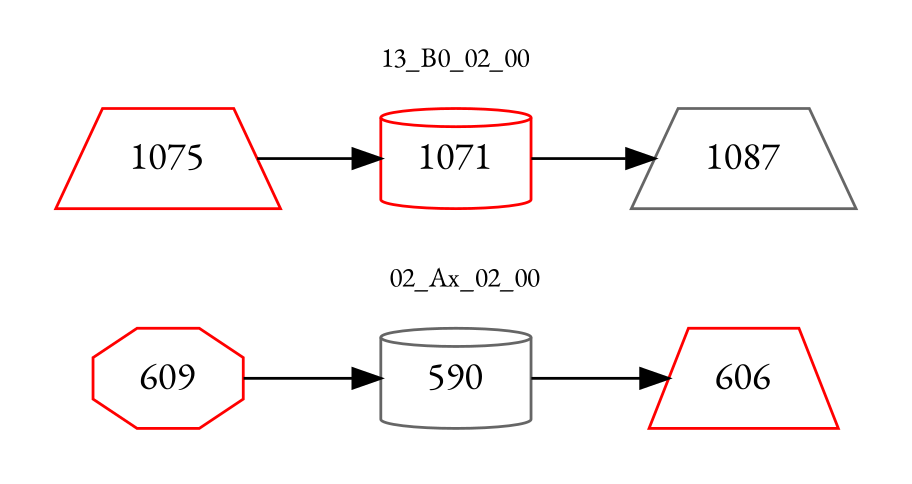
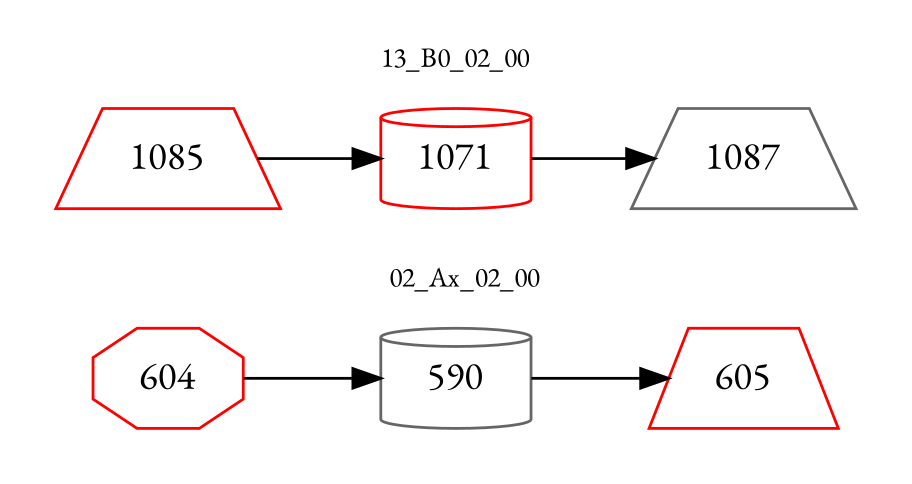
node "1075": label "1075" -> "1085"
node "609": label "609" -> "604"
node "606": label "606" -> "605"
